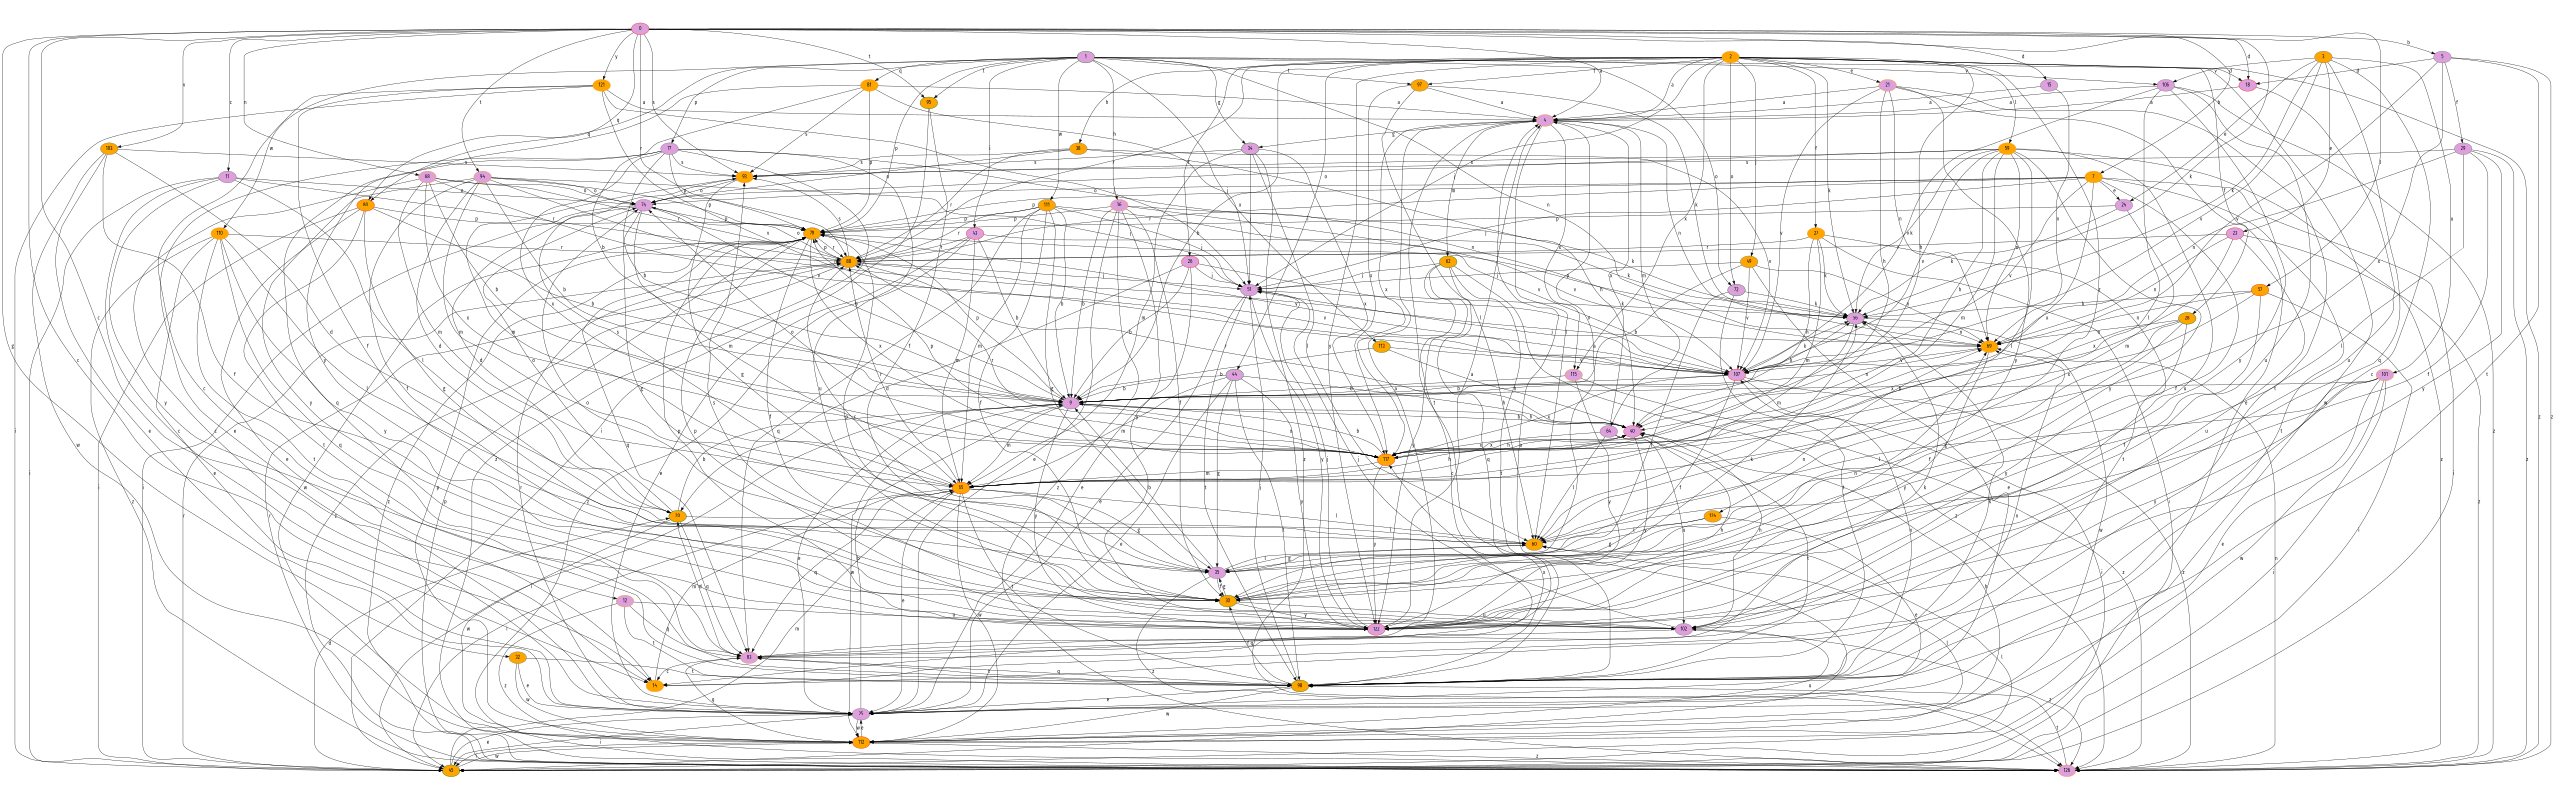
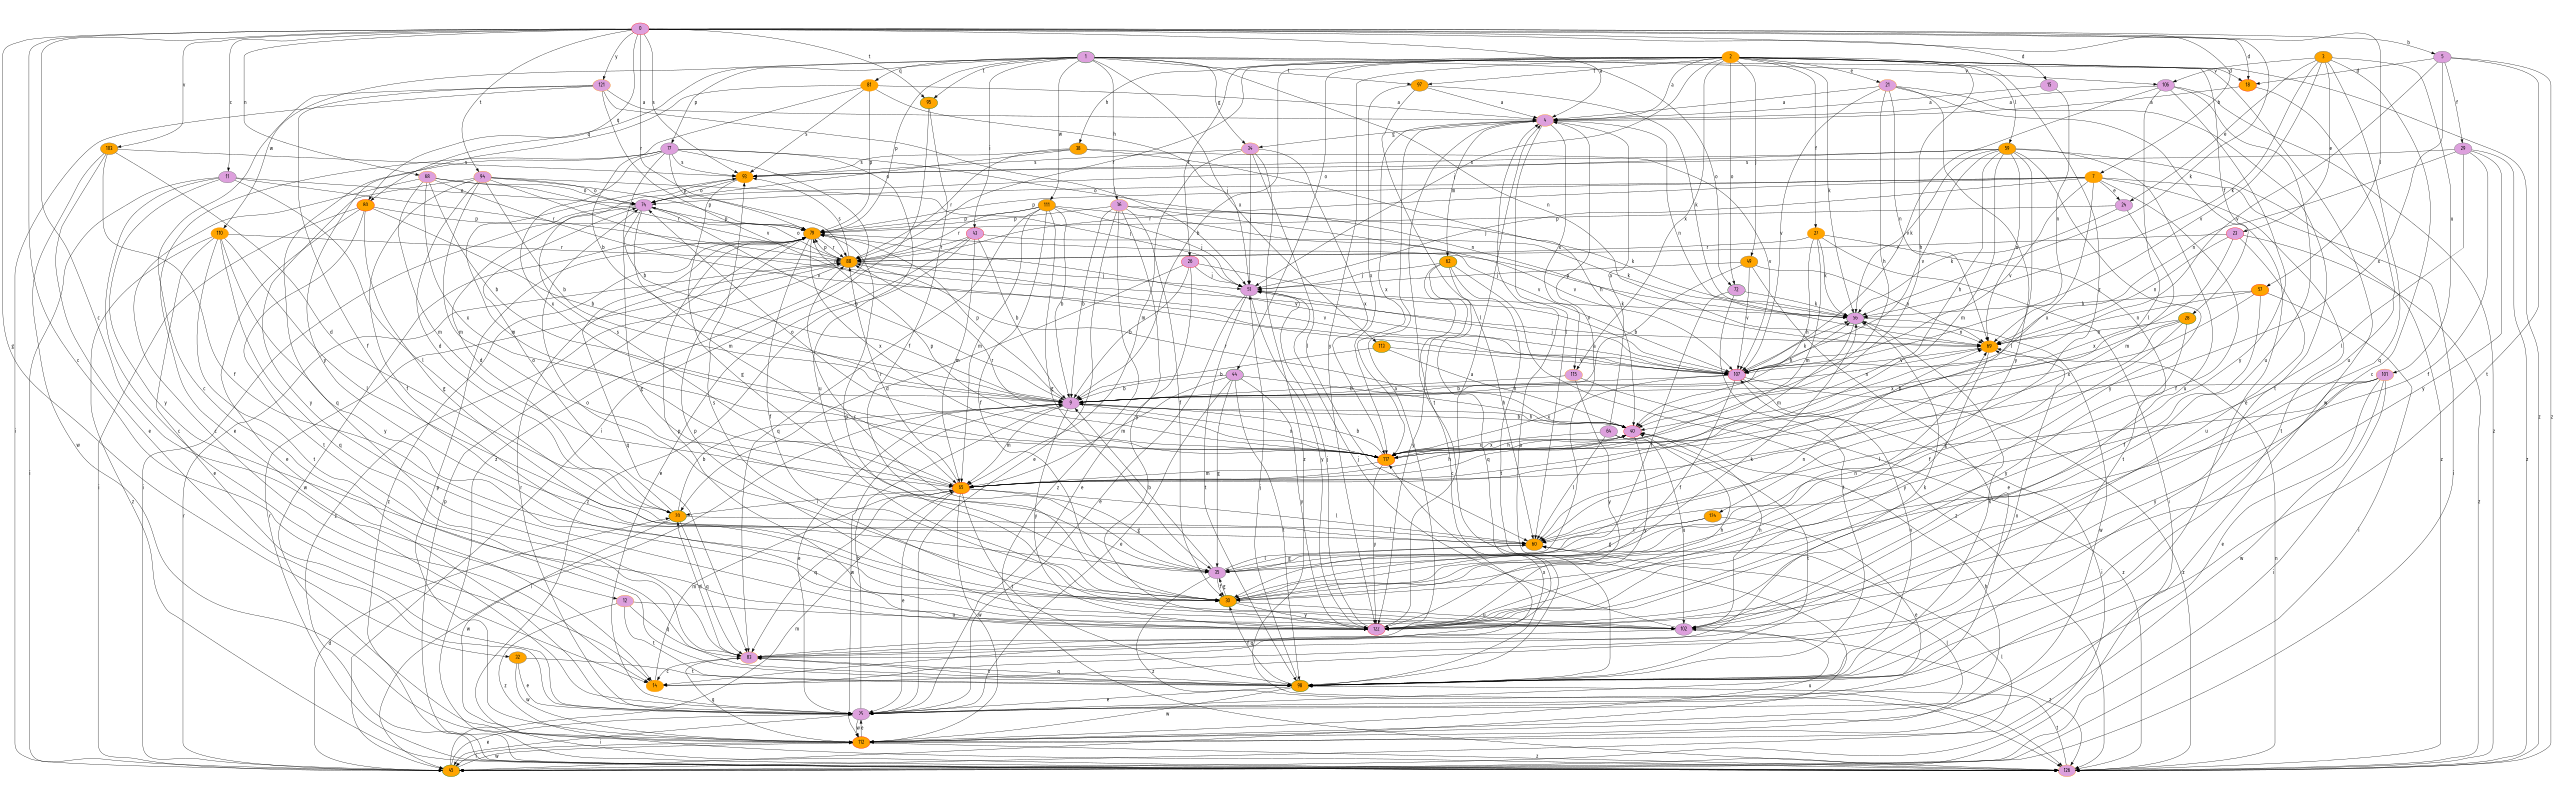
node "121": fillcolor orange -> plum
node "18": fillcolor plum -> orange
node "34": color darkgreen -> darkorange
node "59": color darkorange -> gray40
edge "4" -> "64": removed, label "m"
edge "65" -> "45": now "65" -> "20"
